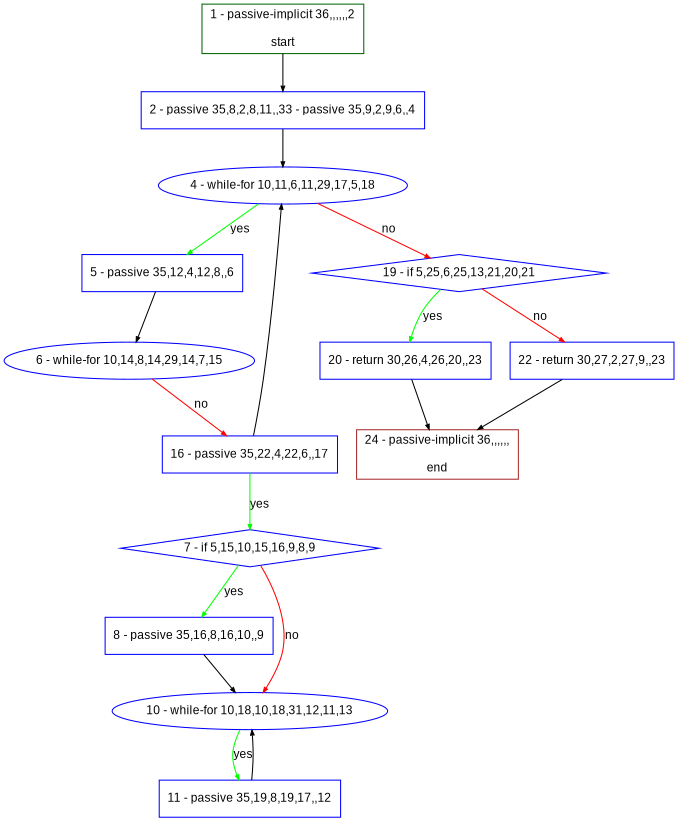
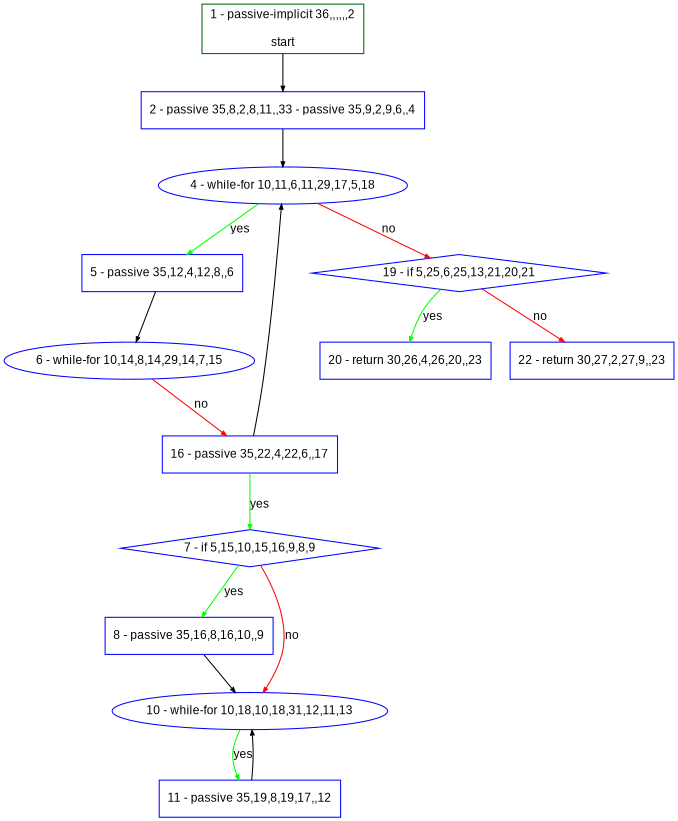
node "24 - passive-implicit 36,,,,,, end": removed
